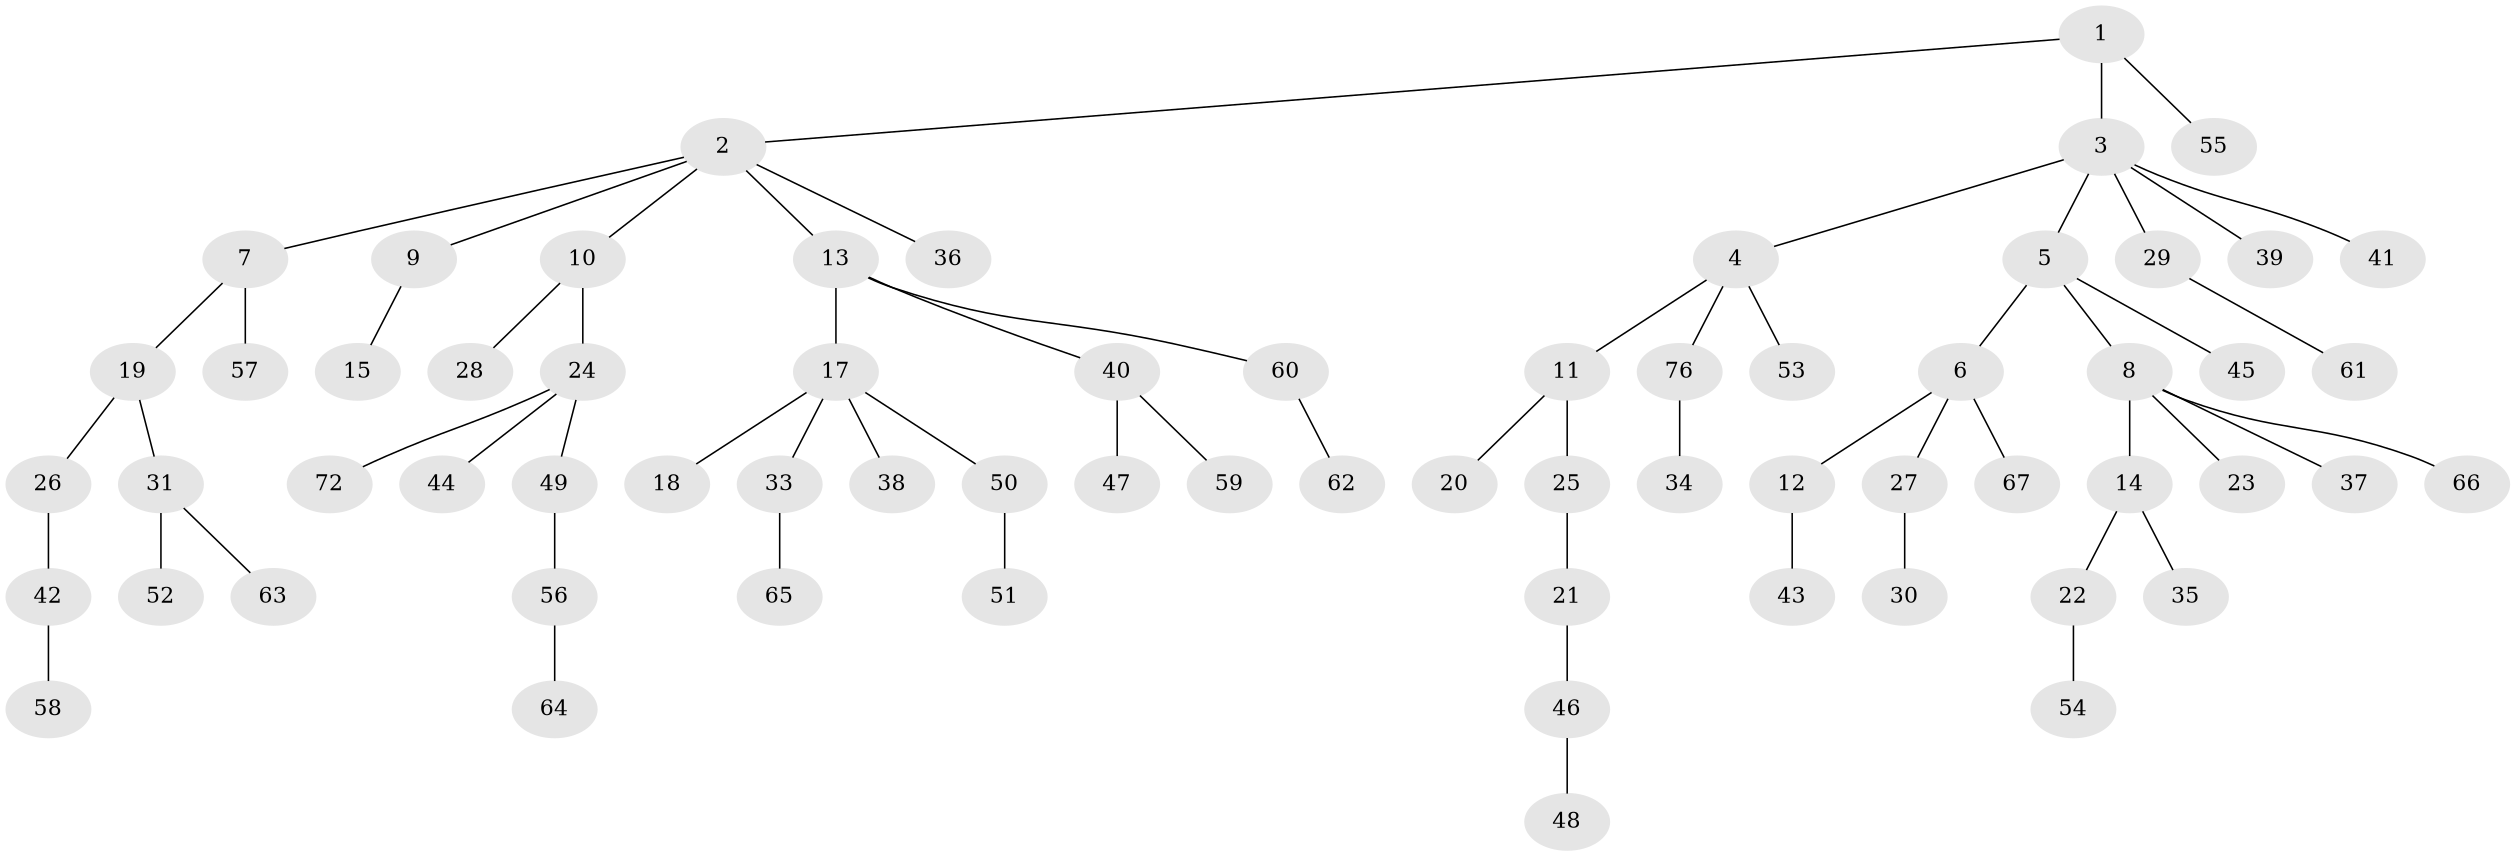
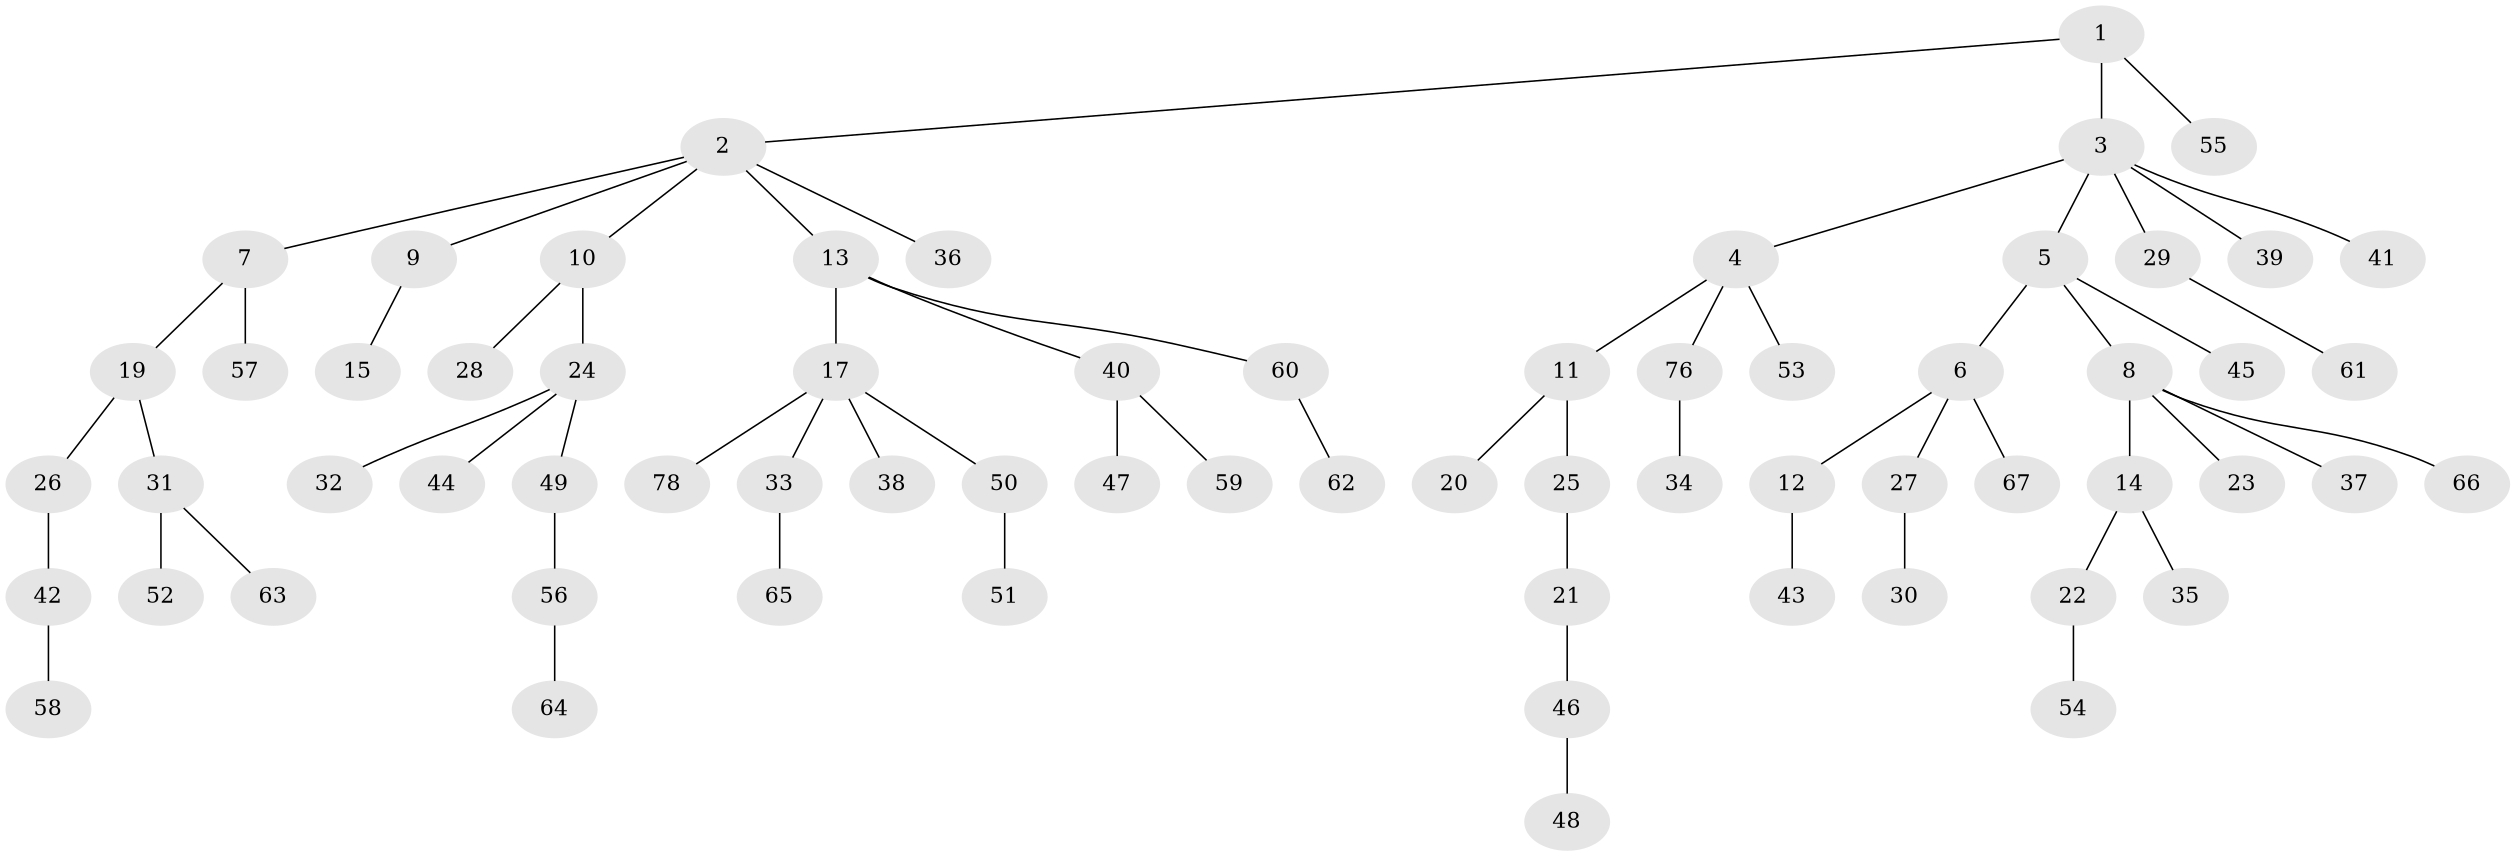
node "72": label "72" -> "32"
node "18": label "18" -> "78"
